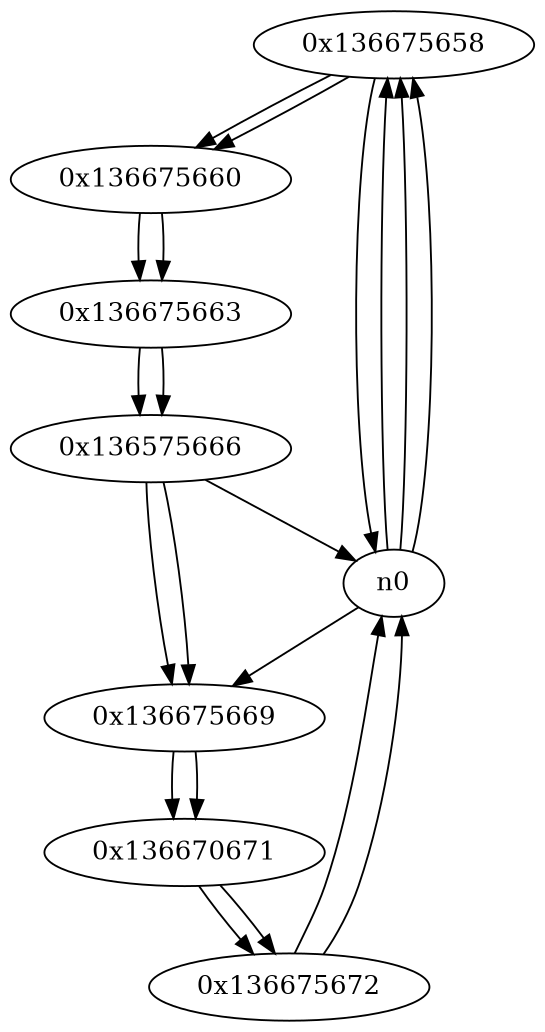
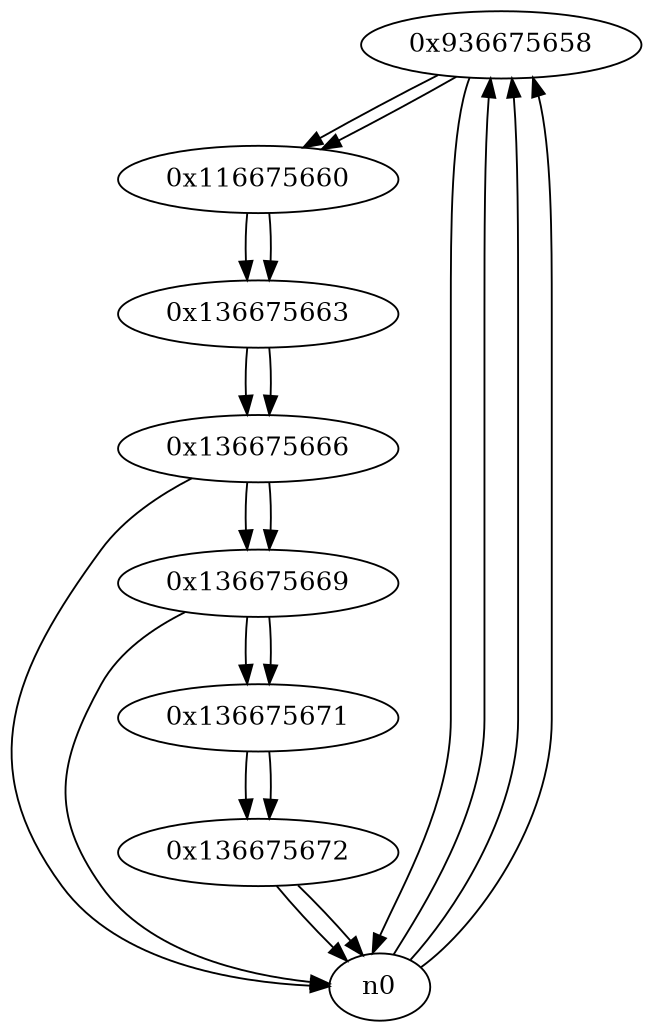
node "0x136675658": label "0x136675658" -> "0x936675658"
node "0x136675660": label "0x136675660" -> "0x116675660"
node "0x136575666": label "0x136575666" -> "0x136675666"
edge "n0" -> "0x136675669": reversed
node "0x136670671": label "0x136670671" -> "0x136675671"
